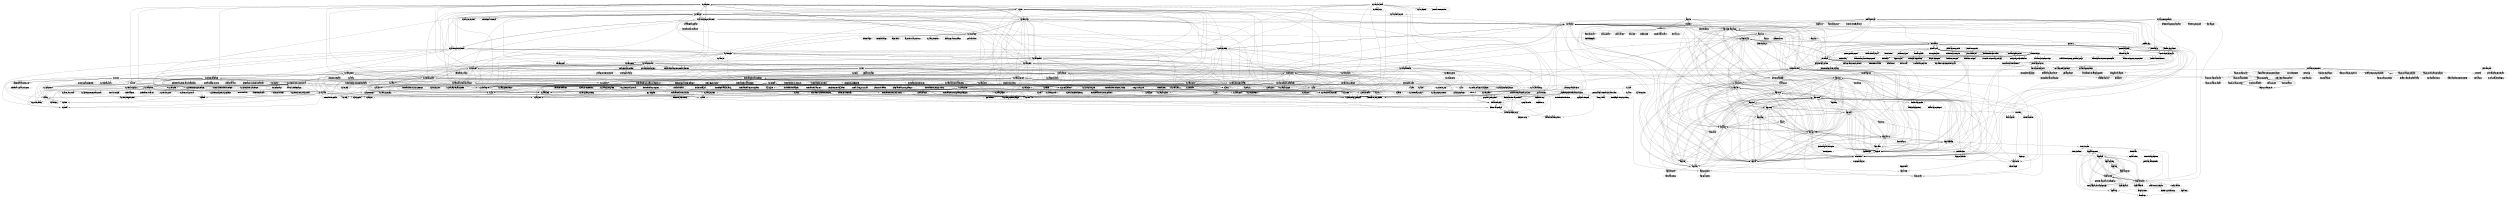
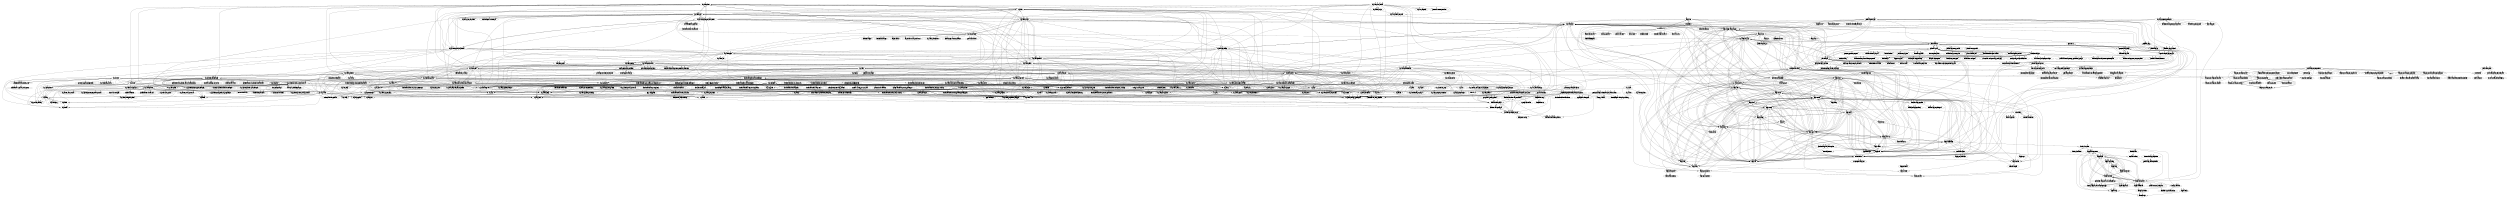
node "jongold/tachyons-js": label "jongold/tachyons-js" -> "jongold/processing-js"
